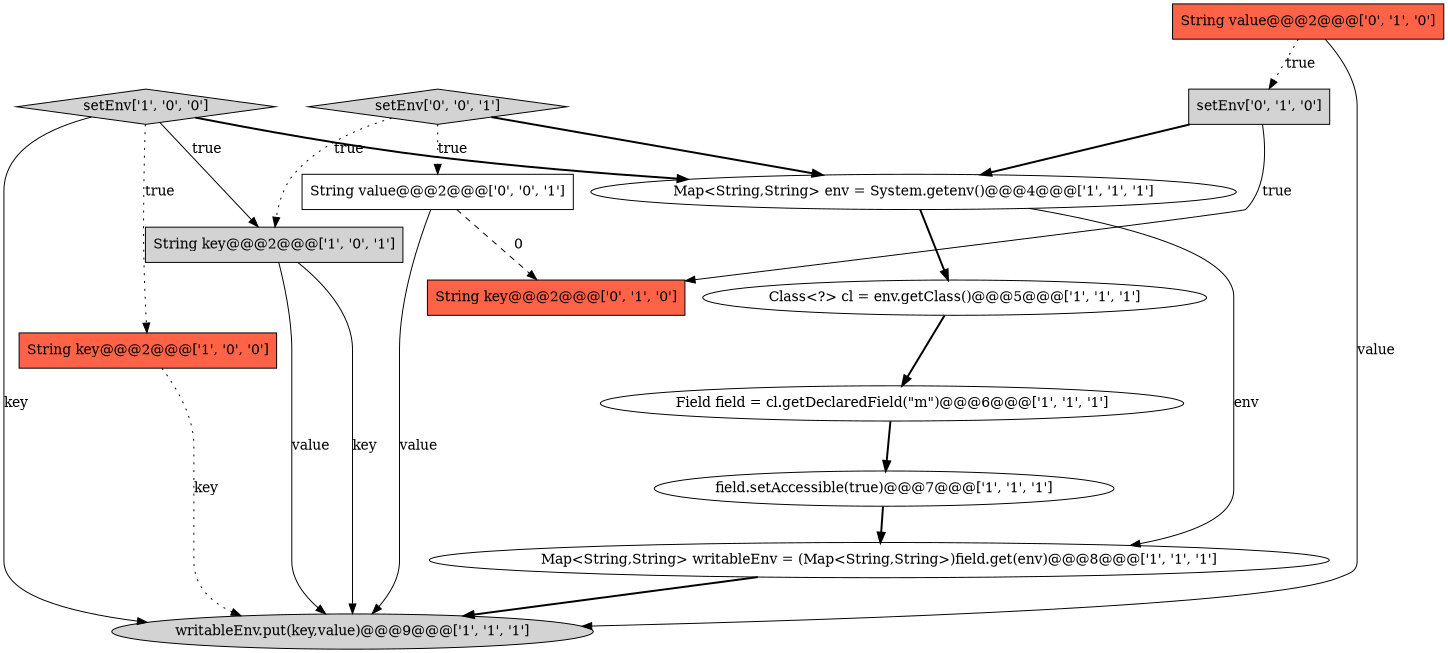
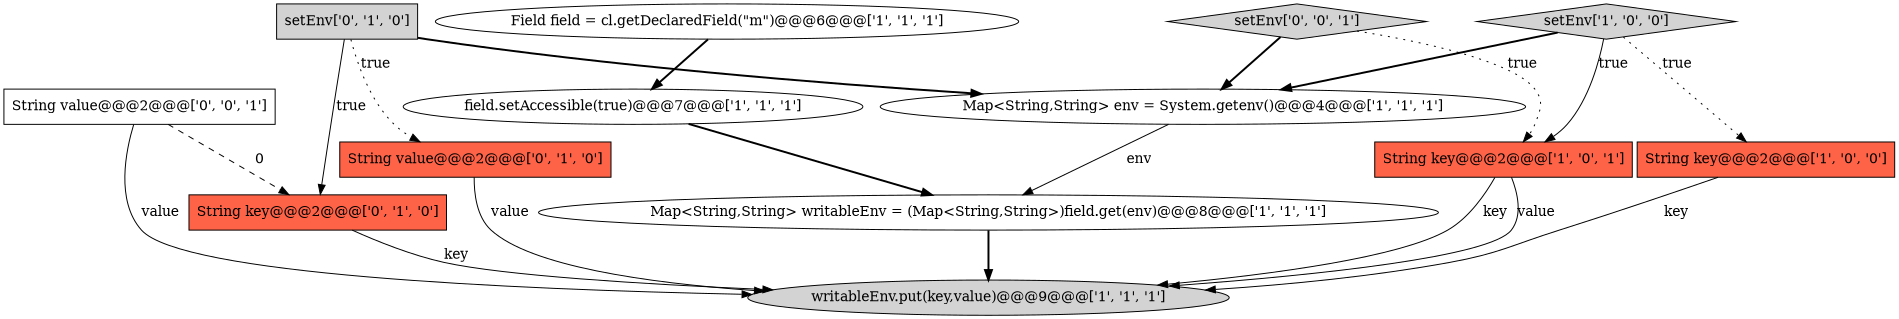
edge "String value@@@2@@@['0', '1', '0']" -> "setEnv['0', '1', '0']": reversed
edge "setEnv['0', '0', '1']" -> "String value@@@2@@@['0', '0', '1']": removed, label "true"
node "String key@@@2@@@['1', '0', '1']": fillcolor lightgray -> tomato
node "Class<?> cl = env.getClass()@@@5@@@['1', '1', '1']": removed
edge "setEnv['1', '0', '0']" -> "writableEnv.put(key,value)@@@9@@@['1', '1', '1']": now "String key@@@2@@@['0', '1', '0']" -> "writableEnv.put(key,value)@@@9@@@['1', '1', '1']"
edge "String key@@@2@@@['1', '0', '0']" -> "writableEnv.put(key,value)@@@9@@@['1', '1', '1']": style dotted -> solid
